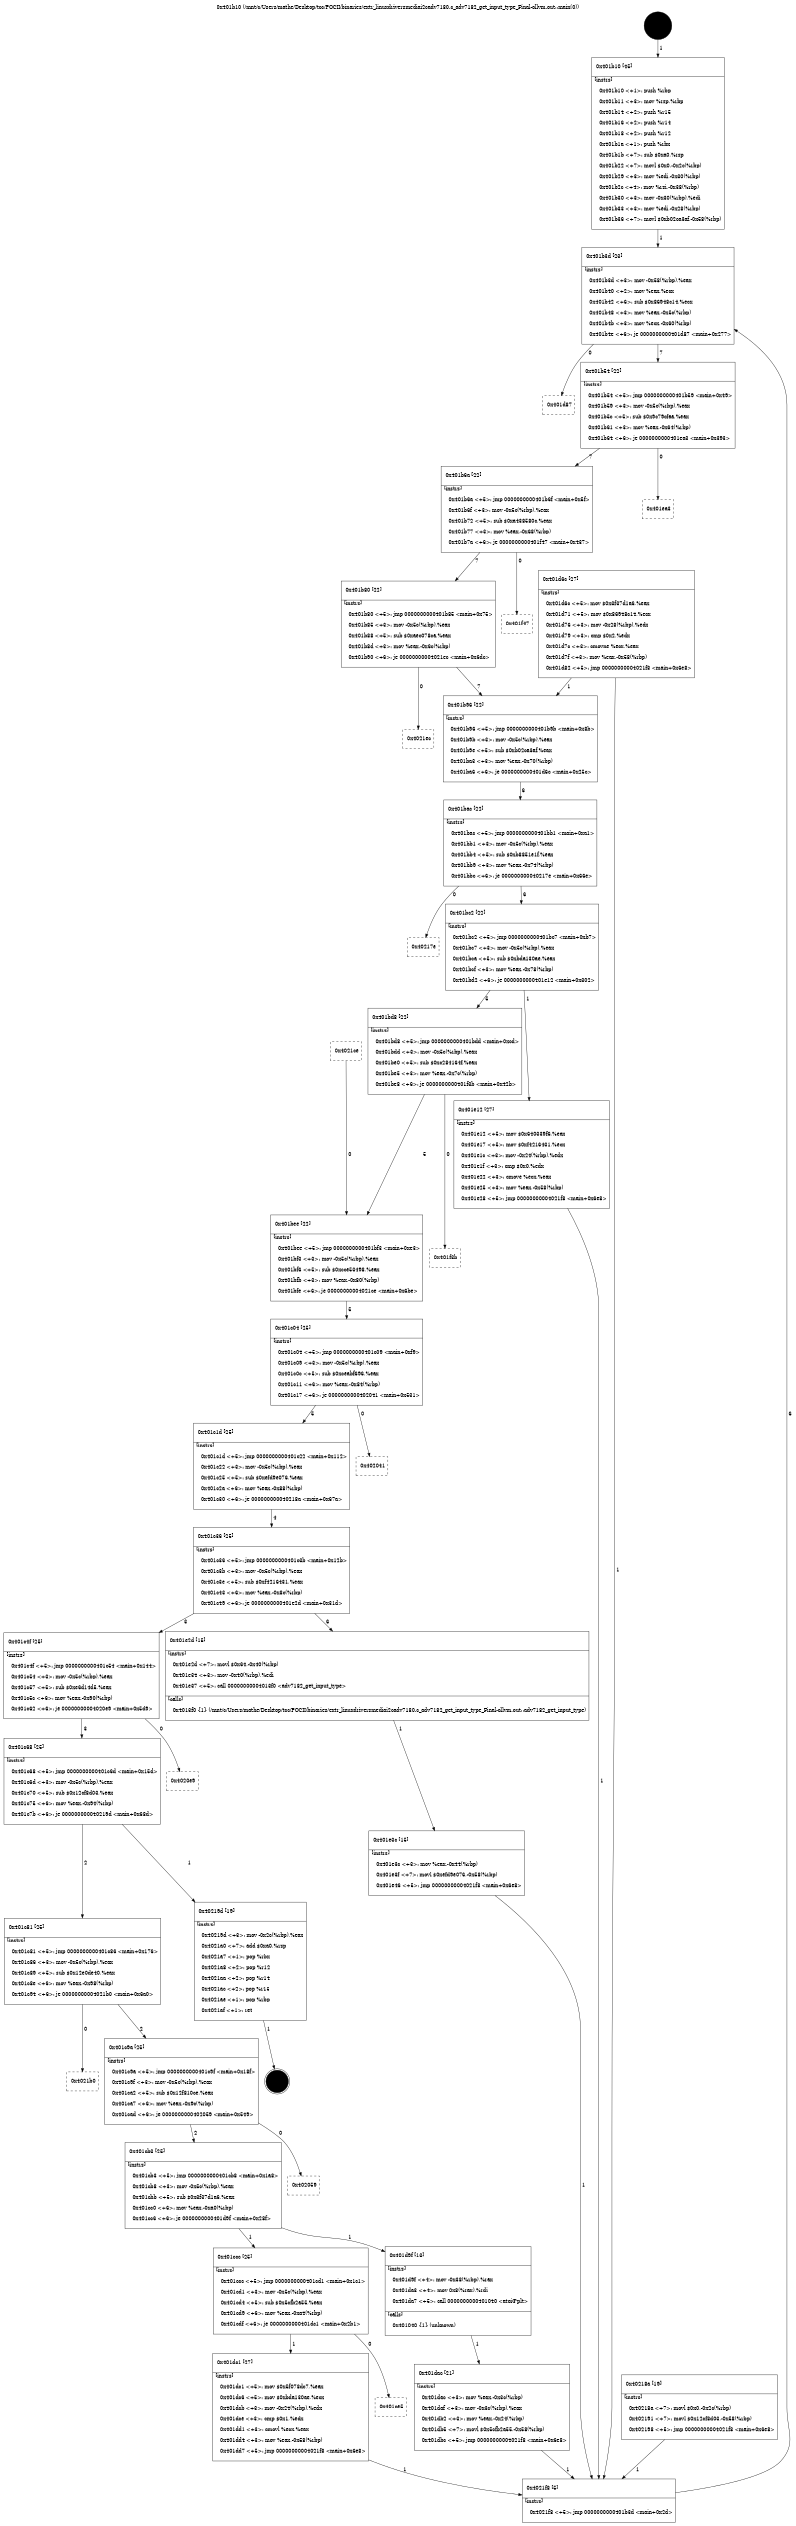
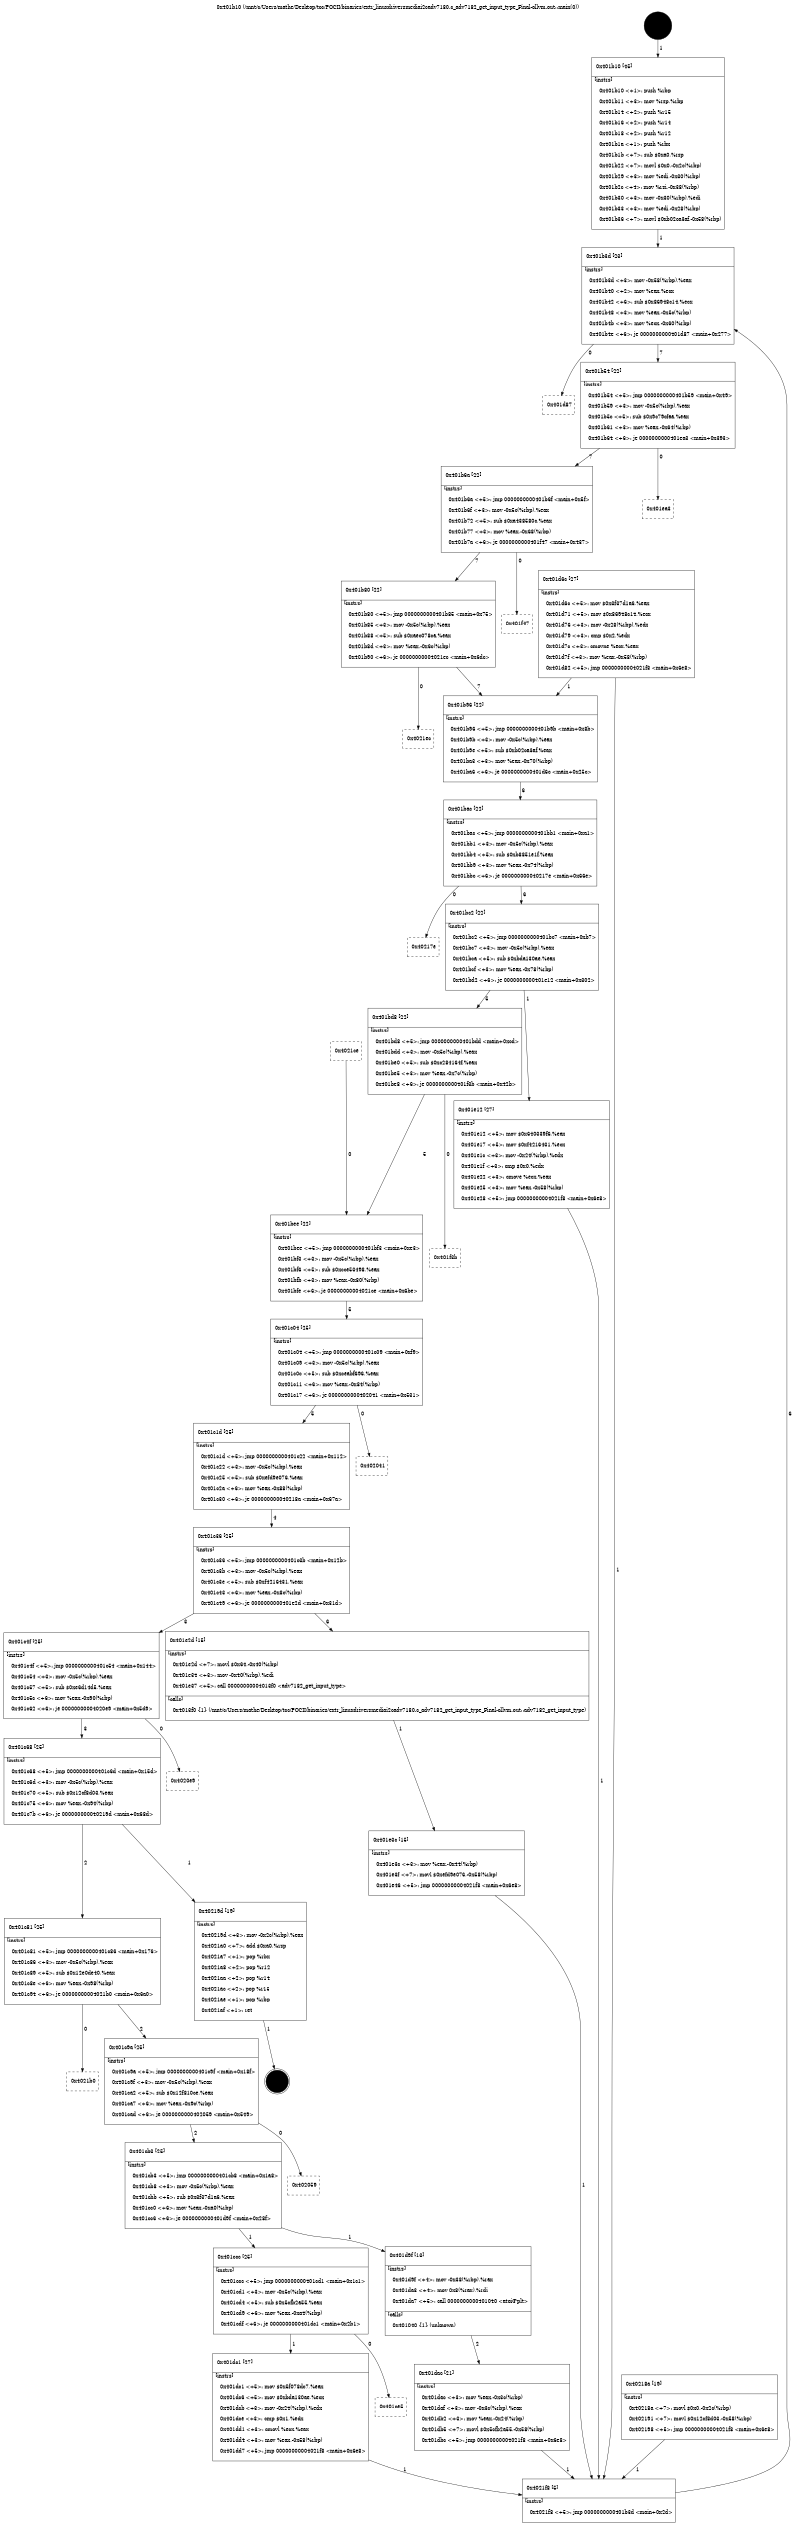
edge "0x401d9f [13]" -> "0x401dac [21]": label " 1" -> " 2"
